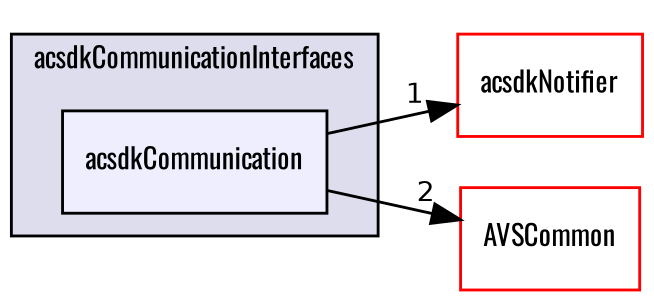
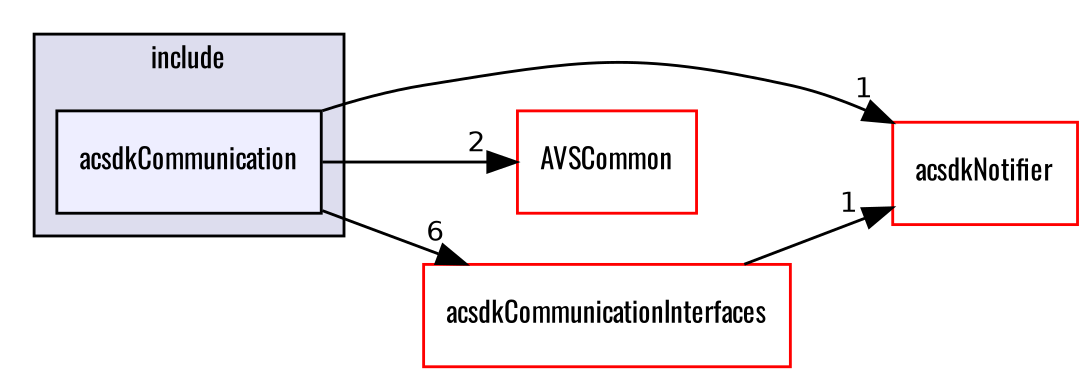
cluster "acsdkCommunicationInterfaces": label "acsdkCommunicationInterfaces" -> "include"
node "acsdkCommunicationInterfaces": added
